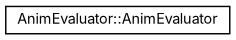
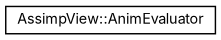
node "AnimEvaluator::AnimEvaluator": label "AnimEvaluator::AnimEvaluator" -> "AssimpView::AnimEvaluator"
